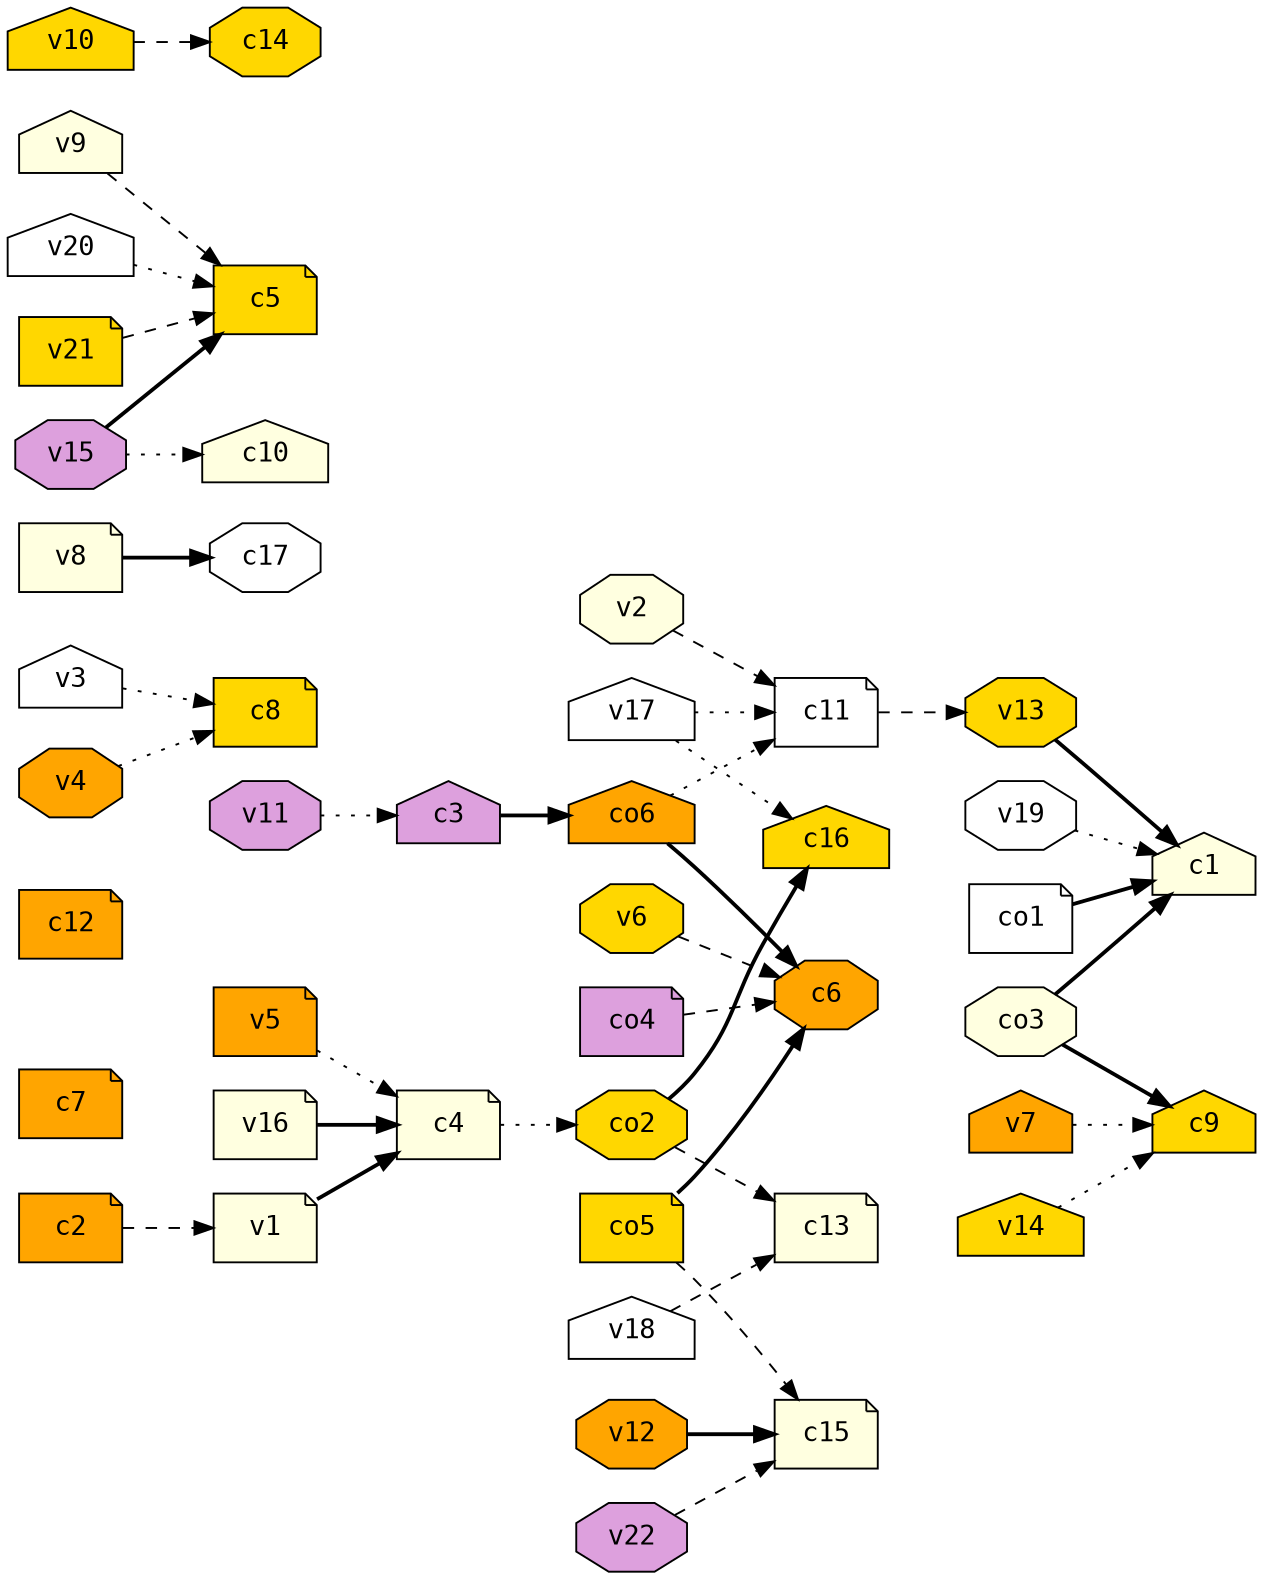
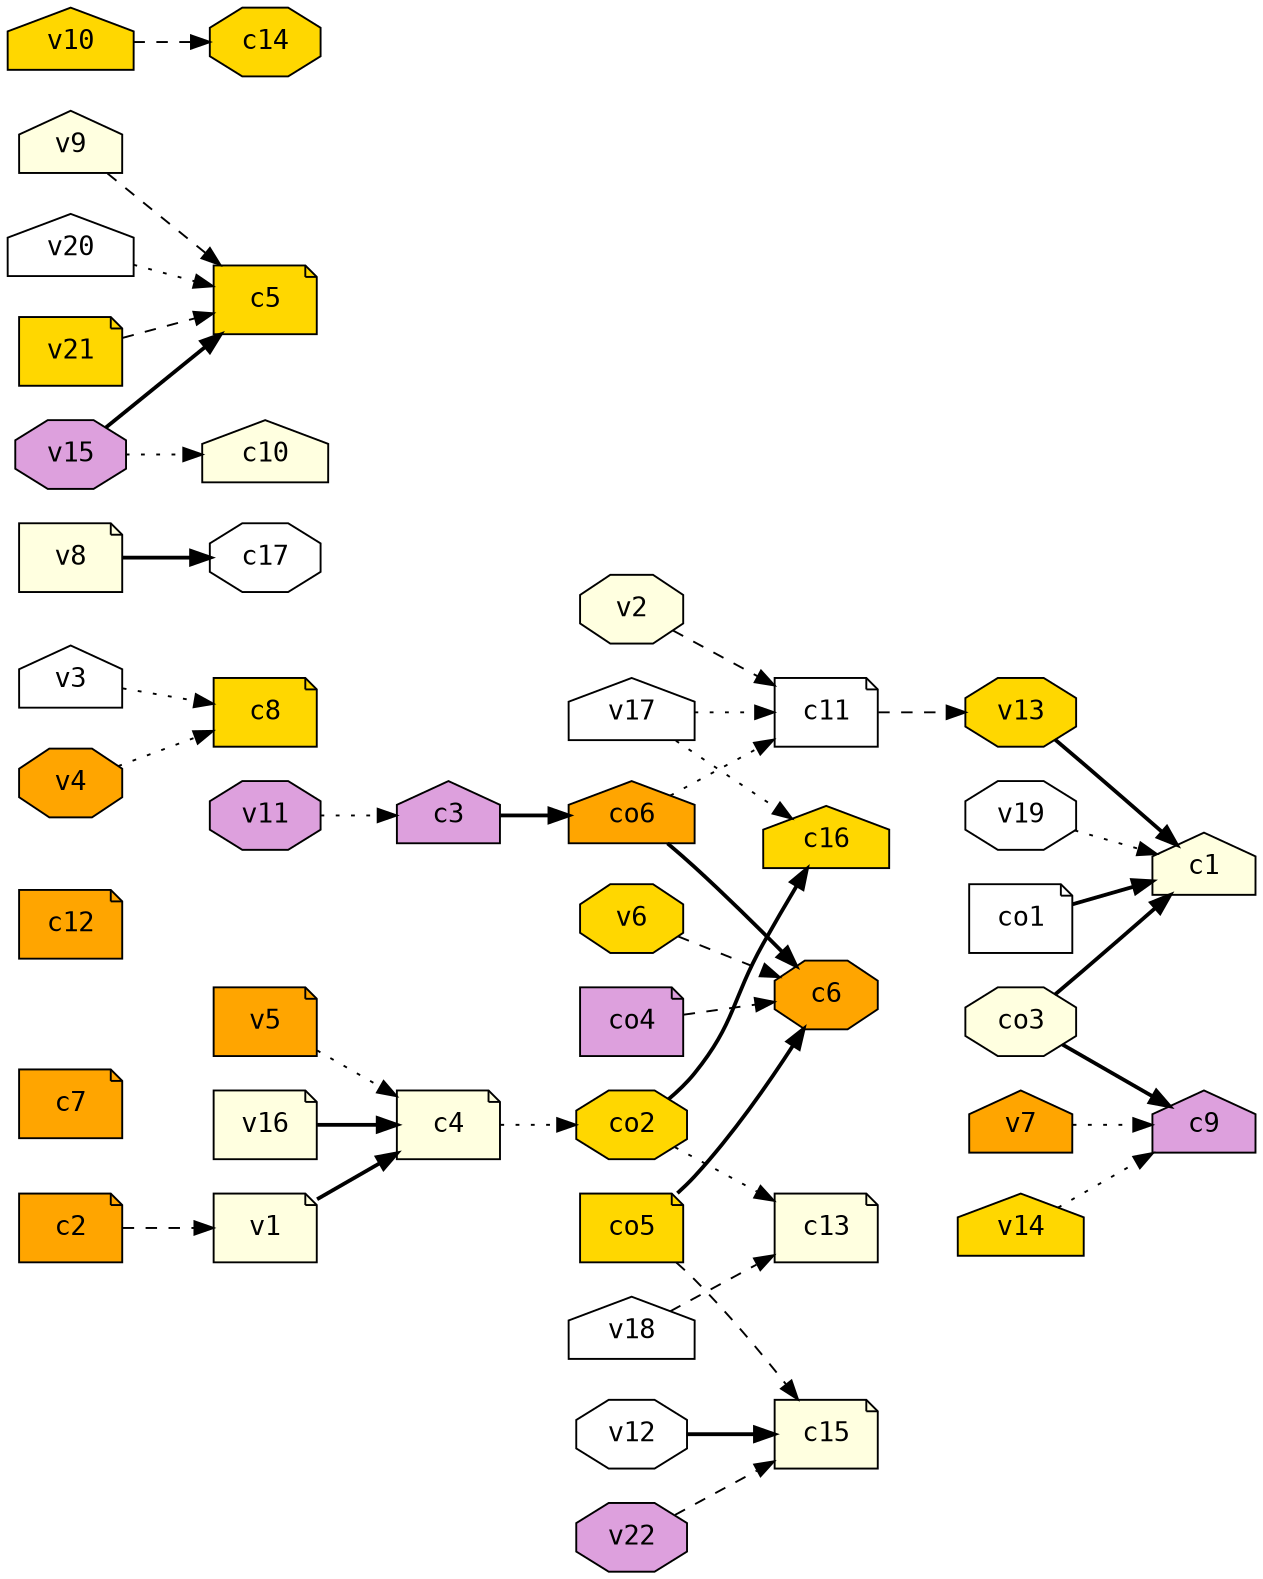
node "c9": fillcolor gold -> plum
edge "co2" -> "c13": style dashed -> dotted
node "v12": fillcolor orange -> white
